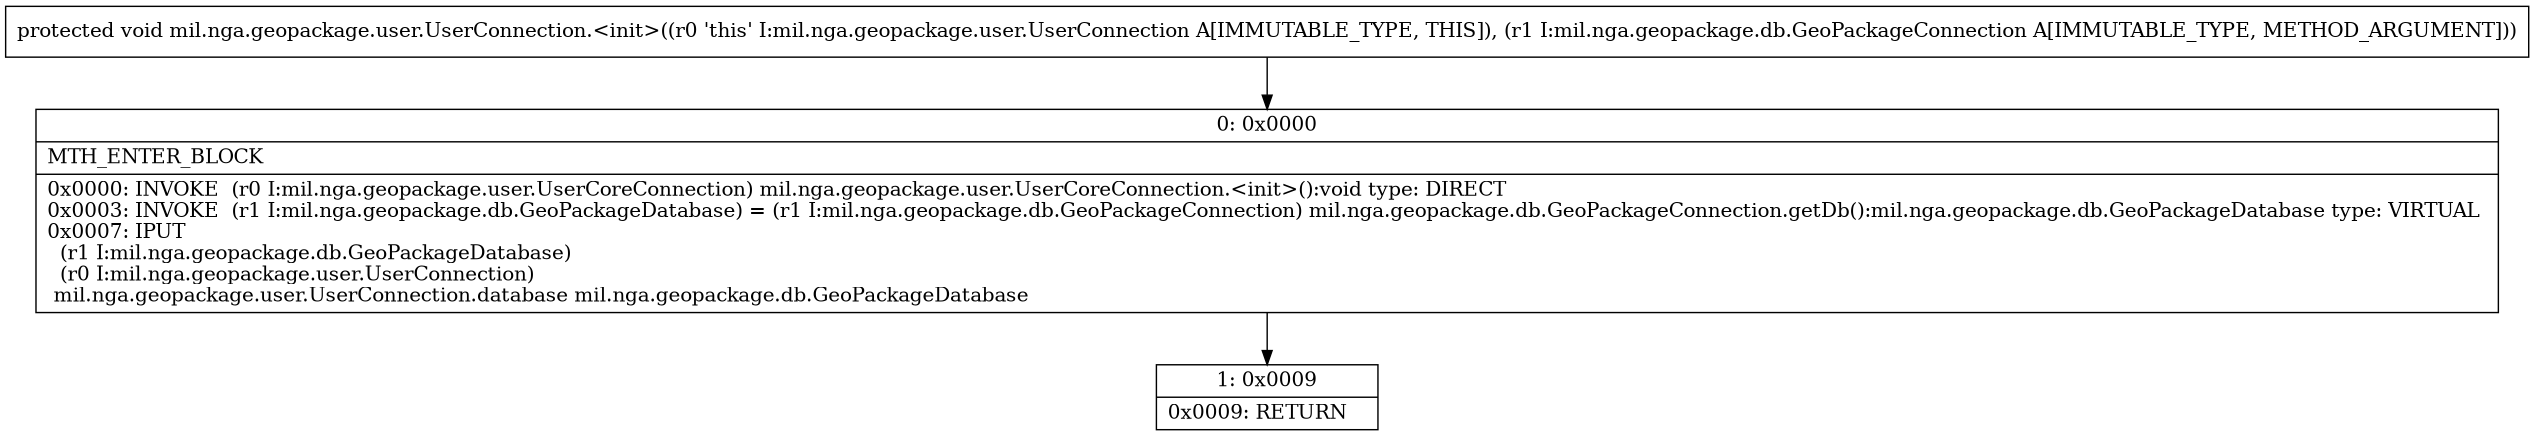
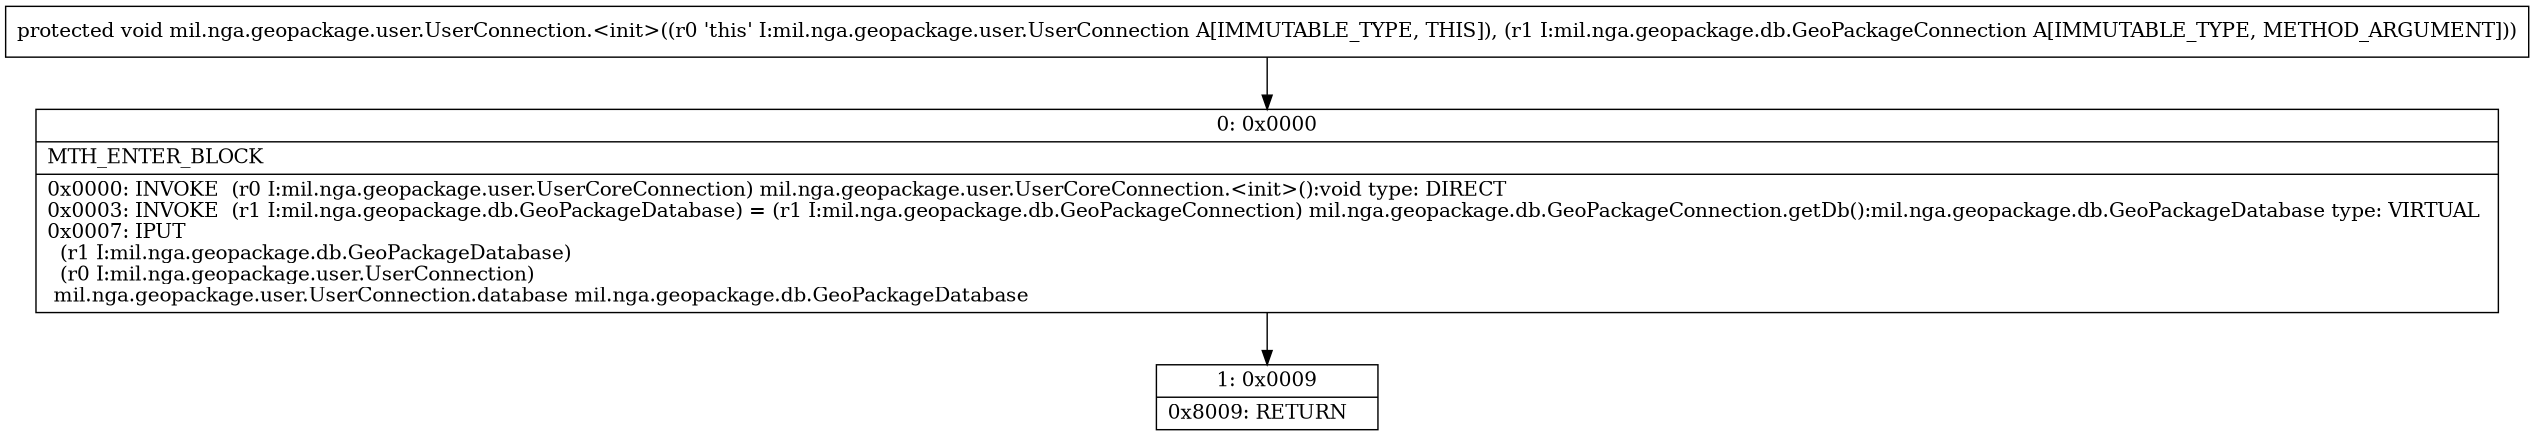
node "1: 0x0009": text "0x0009: RETURN" -> "0x8009: RETURN"
